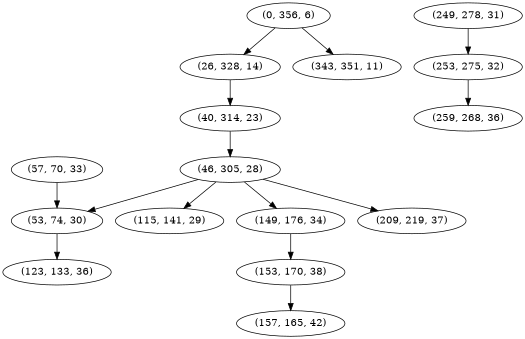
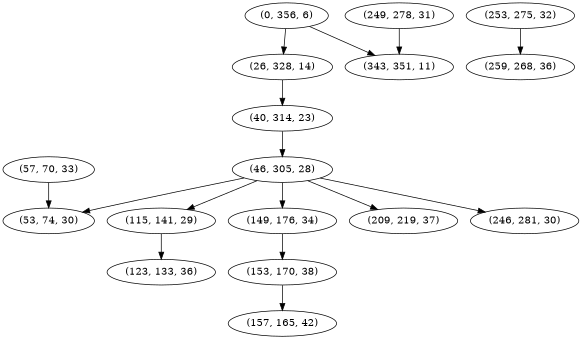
edge "(249, 278, 31)" -> "(253, 275, 32)": now "(249, 278, 31)" -> "(343, 351, 11)"
node "(246, 281, 30)": added
edge "(53, 74, 30)" -> "(123, 133, 36)": now "(115, 141, 29)" -> "(123, 133, 36)"
